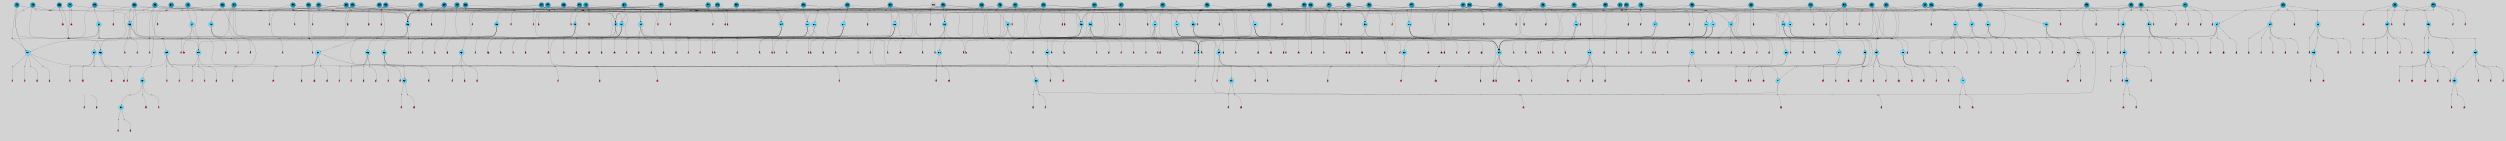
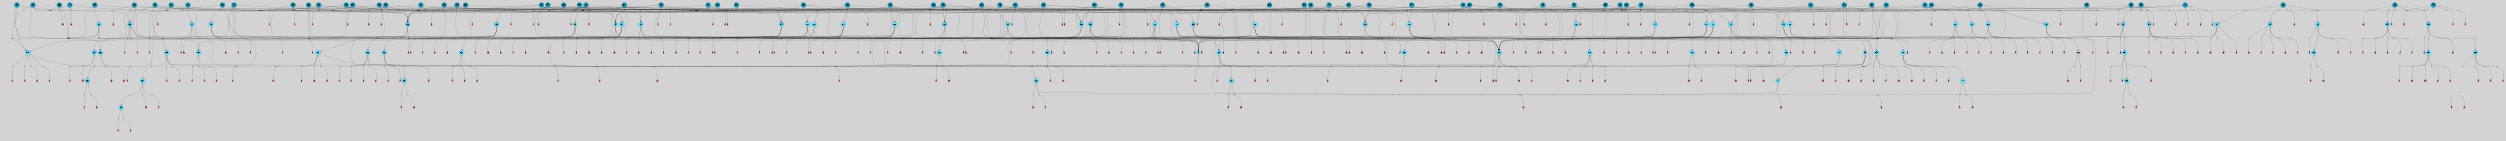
node "T876": fillcolor #cccccc -> #1199bb
node "T336": added
node "T892": removed
